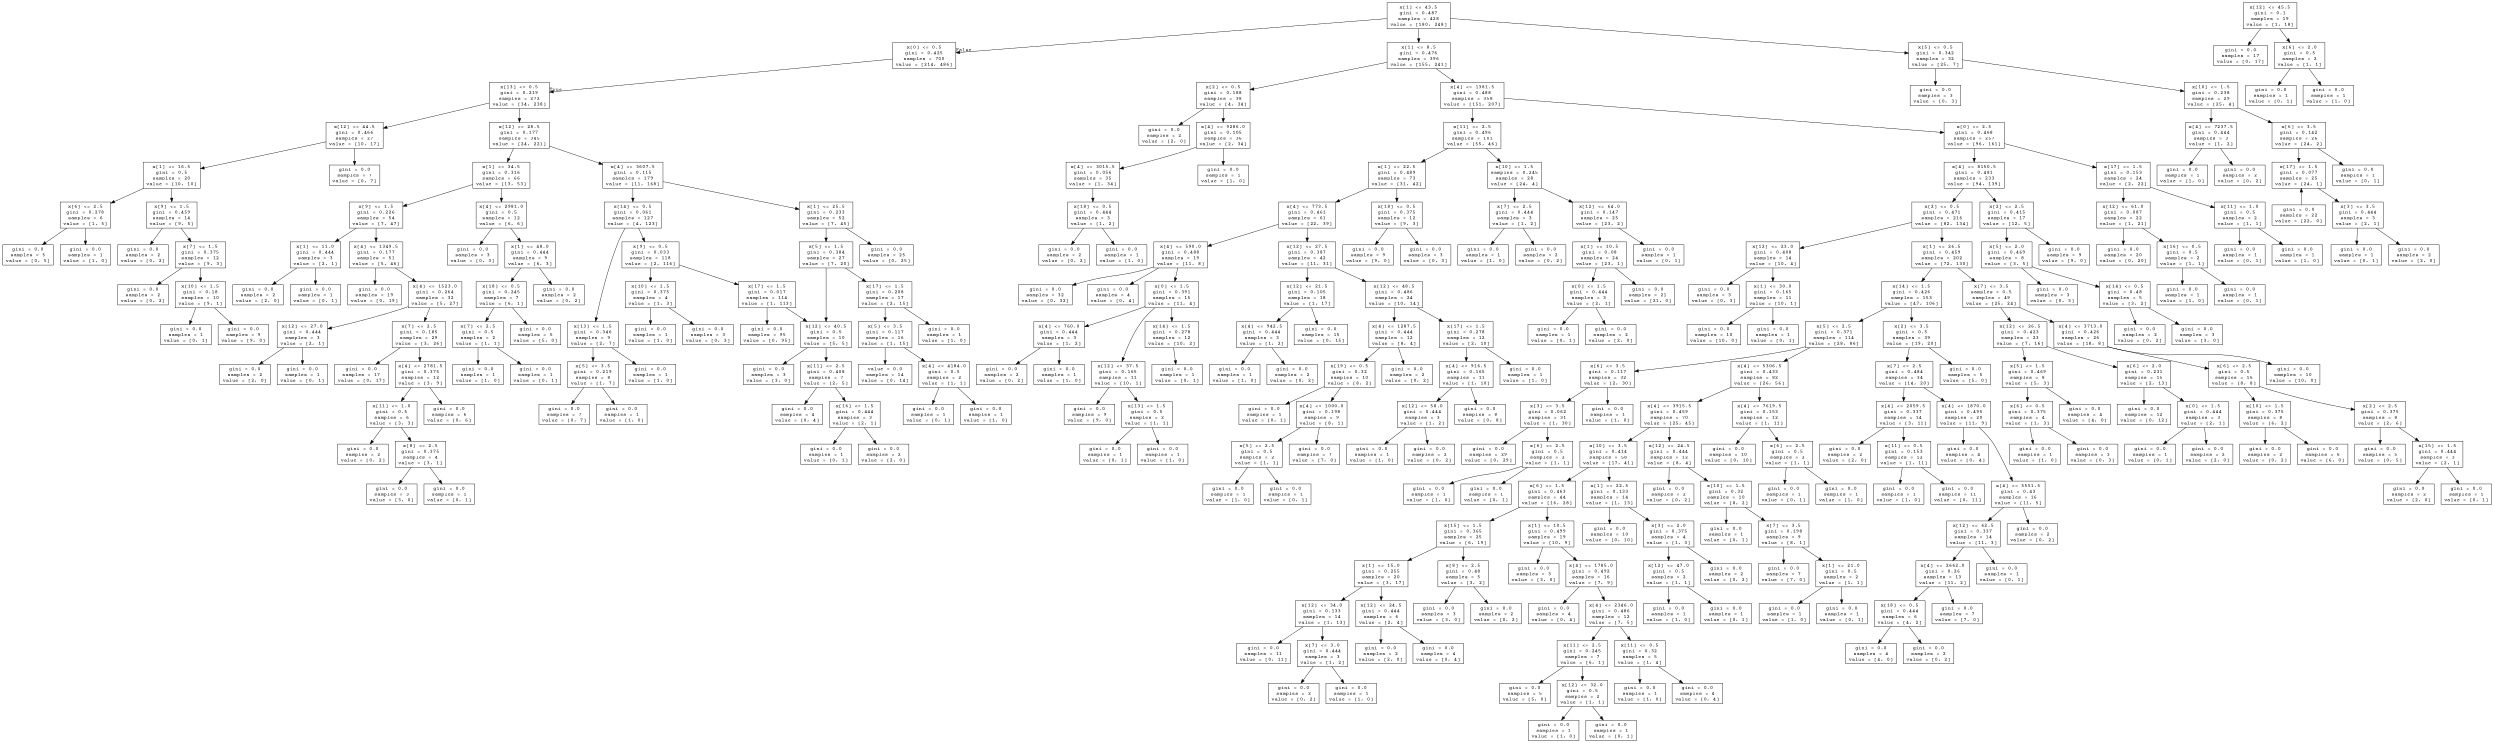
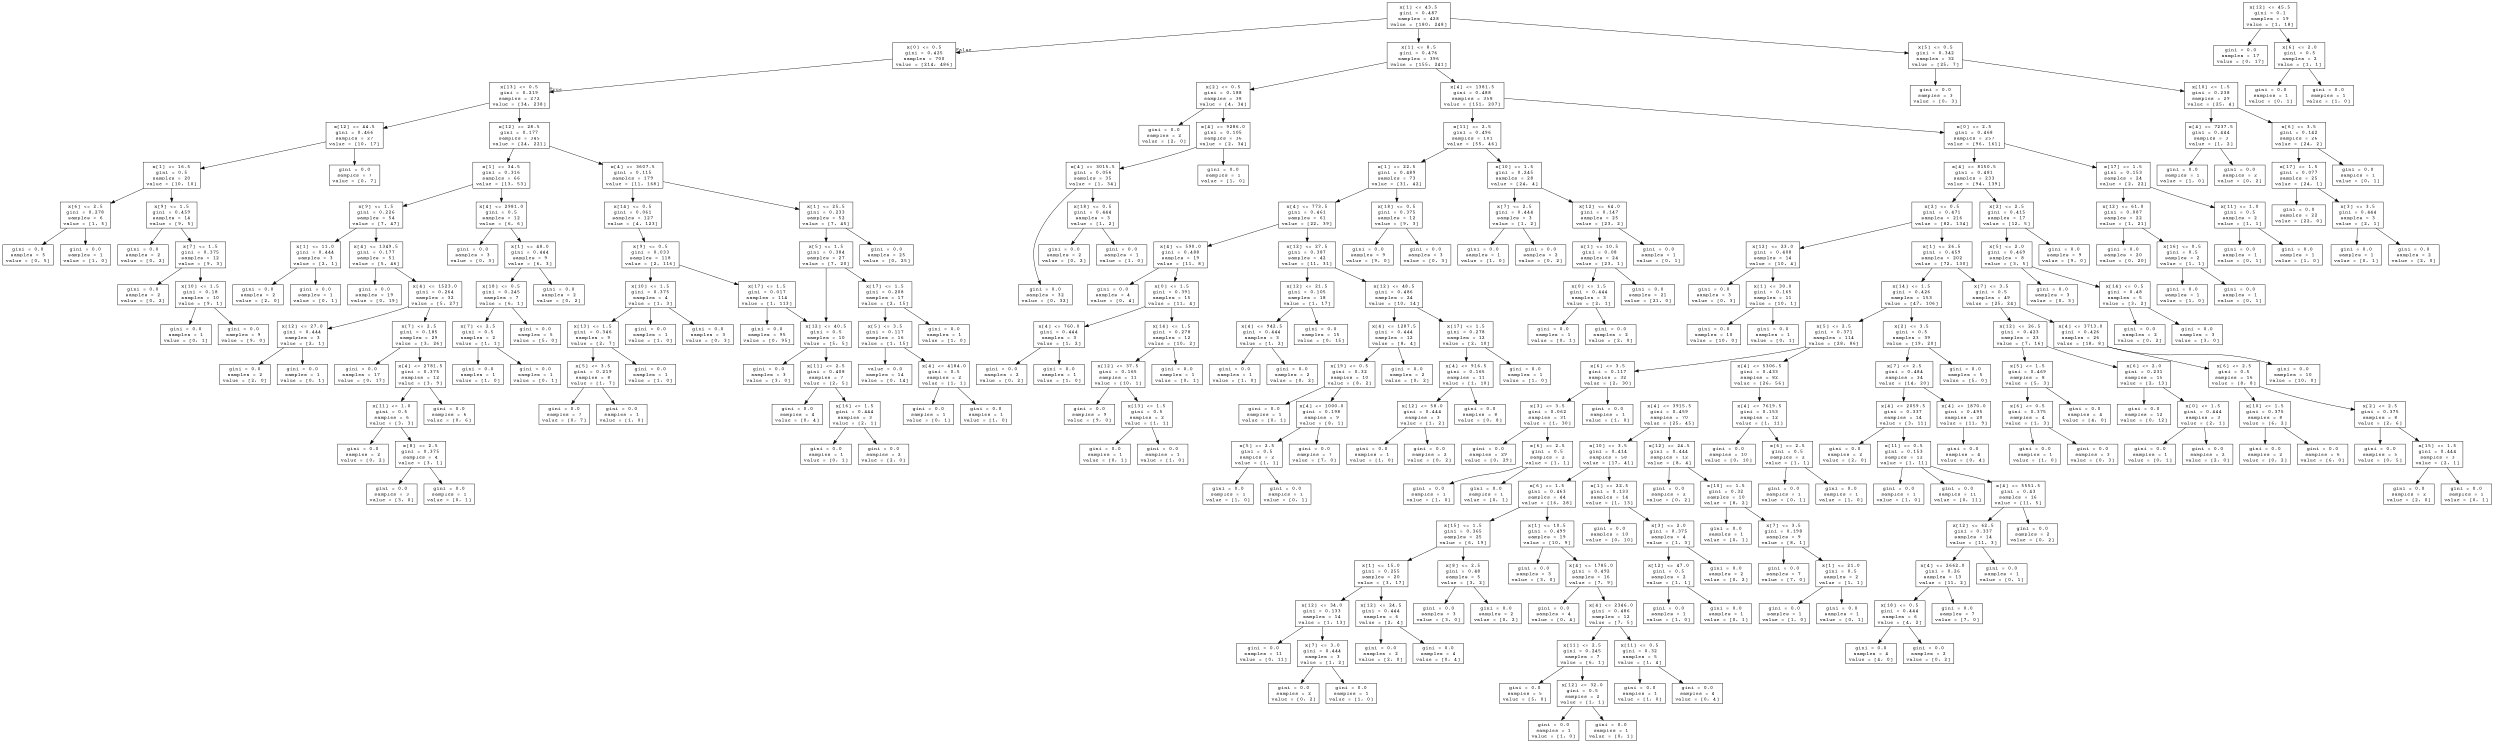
node "x[10] <= 1.5 samples = 0.245 samples = 28 value = [24, 4]": label "x[10] <= 1.5 samples = 0.245 samples = 28 value = [24, 4]" -> "x[10] <= 1.5 gini = 0.245 samples = 28 value = [24, 4]"
edge "gini = 0.0 samples = 22 value = [22, 0]" -> "x[17] <= 1.5 gini = 0.077 samples = 25 value = [24, 1]": reversed
edge "x[14] <= 0.5 gini = 0.061 samples = 127 value = [4, 123]" -> "x[13] <= 1.5 gini = 0.346 samples = 9 value = [2, 7]": now "x[10] <= 1.5 gini = 0.375 samples = 4 value = [1, 3]" -> "x[13] <= 1.5 gini = 0.346 samples = 9 value = [2, 7]"
edge "x[4] <= 590.0 gini = 0.488 samples = 19 value = [11, 8]" -> "gini = 0.0 samples = 32 value = [0, 32]": now "x[4] <= 3015.5 gini = 0.056 samples = 35 value = [1, 34]" -> "gini = 0.0 samples = 32 value = [0, 32]"
node "x[7] <= 3.5 samples = 0.5 samples = 49 value = [25, 24]": label "x[7] <= 3.5 samples = 0.5 samples = 49 value = [25, 24]" -> "x[7] <= 3.5 gini = 0.5 samples = 49 value = [25, 24]"
edge "x[0] <= 1.5 gini = 0.391 samples = 15 value = [11, 4]" -> "x[12] <= 37.5 gini = 0.165 samples = 11 value = [10, 1]": now "x[14] <= 1.5 gini = 0.278 samples = 12 value = [10, 2]" -> "x[12] <= 37.5 gini = 0.165 samples = 11 value = [10, 1]"
edge "x[4] <= 5306.5 gini = 0.433 samples = 82 value = [26, 56]" -> "x[4] <= 3915.5 gini = 0.459 samples = 70 value = [25, 45]": removed
edge "x[4] <= 1870.0 gini = 0.495 samples = 20 value = [11, 9]" -> "x[4] <= 5551.5 gini = 0.43 samples = 16 value = [11, 5]": now "x[11] <= 0.5 gini = 0.153 samples = 12 value = [1, 11]" -> "x[4] <= 5551.5 gini = 0.43 samples = 16 value = [11, 5]"
